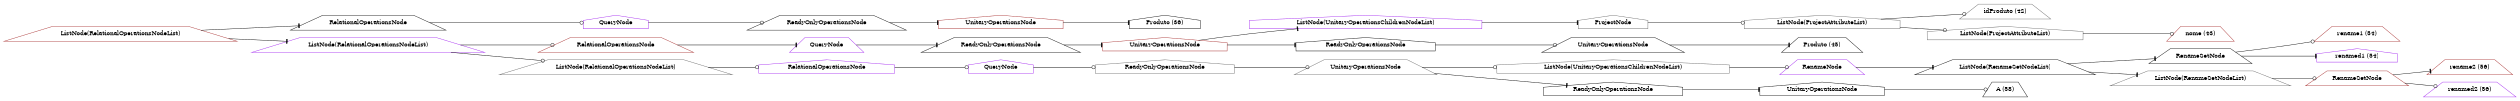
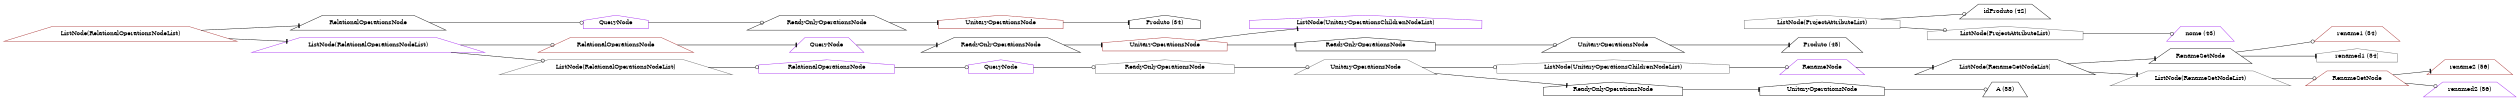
node "idProduto (42)": color gray40 -> black
node "Produto (36)": label "Produto (36)" -> "Produto (34)"
node "ProjectNode": removed
node "nome (43)": color brown -> purple
node "renamed1 (54)": color purple -> gray40
